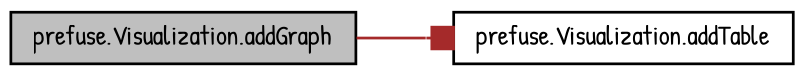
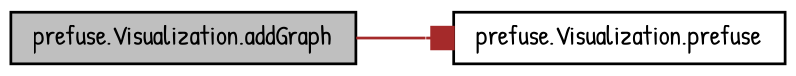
node "prefuse.Visualization.addTable": label "prefuse.Visualization.addTable" -> "prefuse.Visualization.prefuse"
